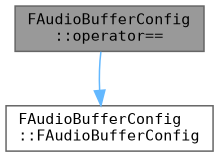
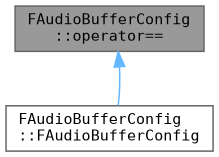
edge "FAudioBufferConfig ::operator==" -> "FAudioBufferConfig ::FAudioBufferConfig": reversed
